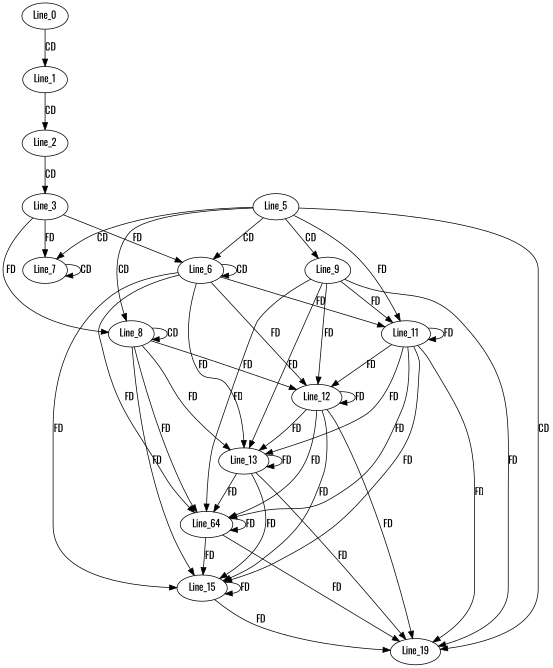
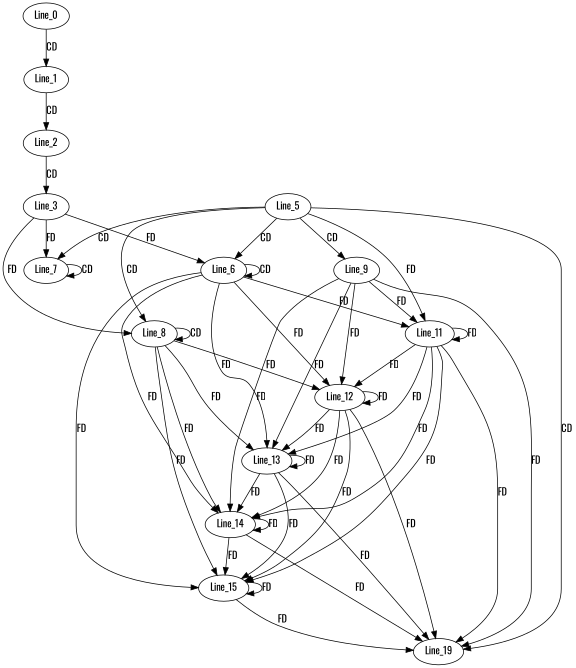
node "Line_64": label "Line_64" -> "Line_14"
